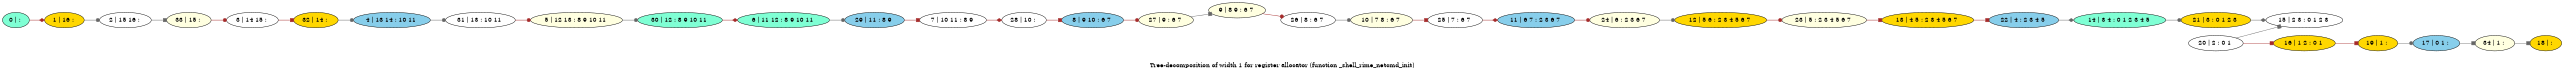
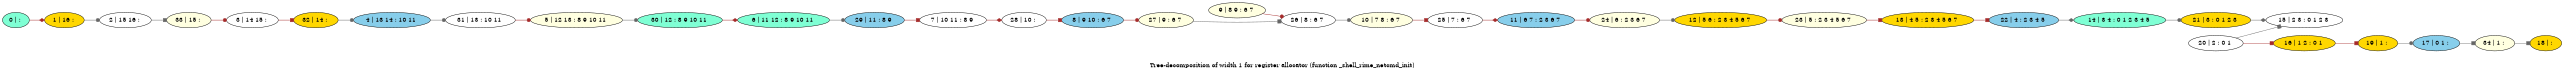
edge "27 | 9 : 6 7" -> "9 | 8 9 : 6 7": now "27 | 9 : 6 7" -> "26 | 8 : 6 7"
